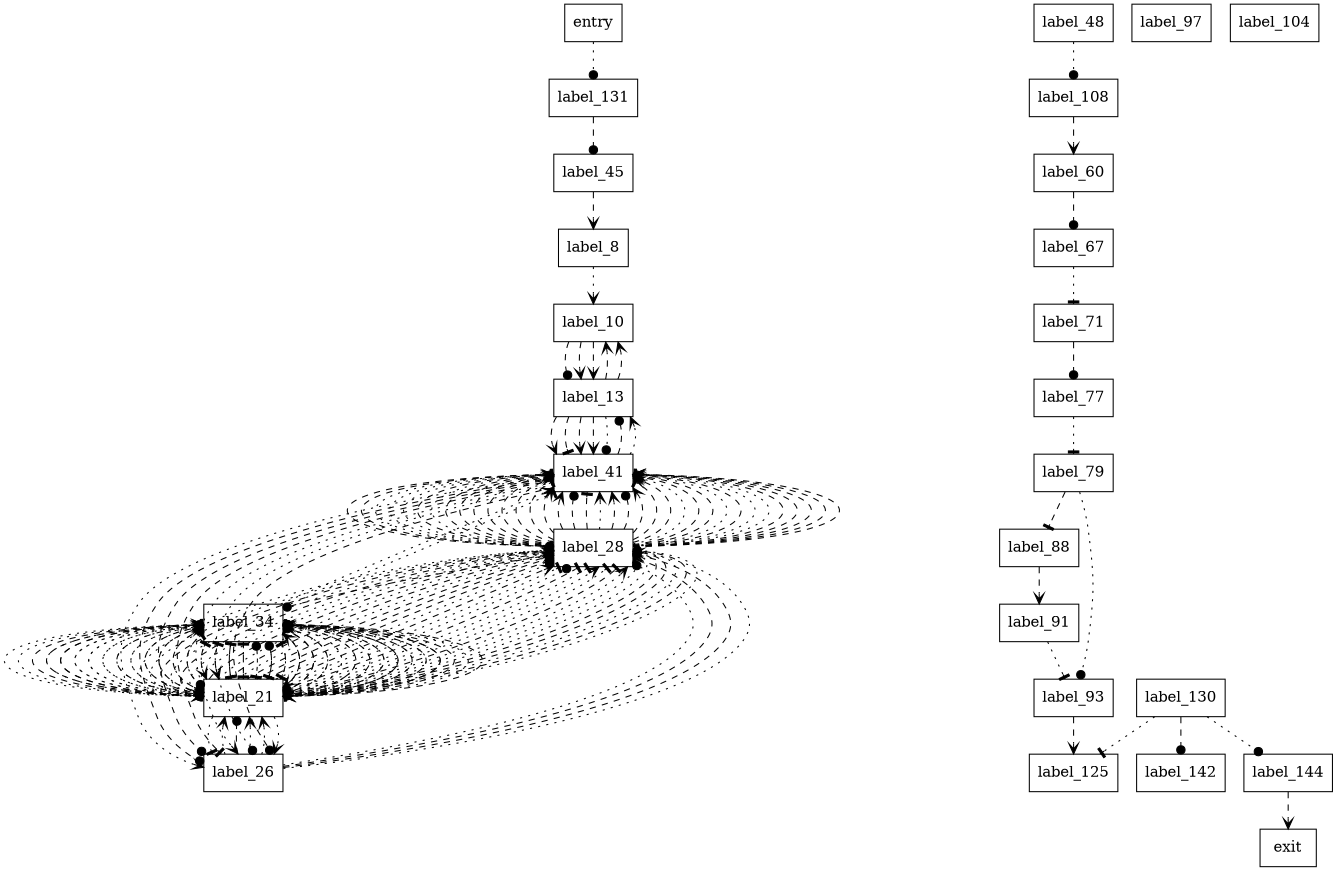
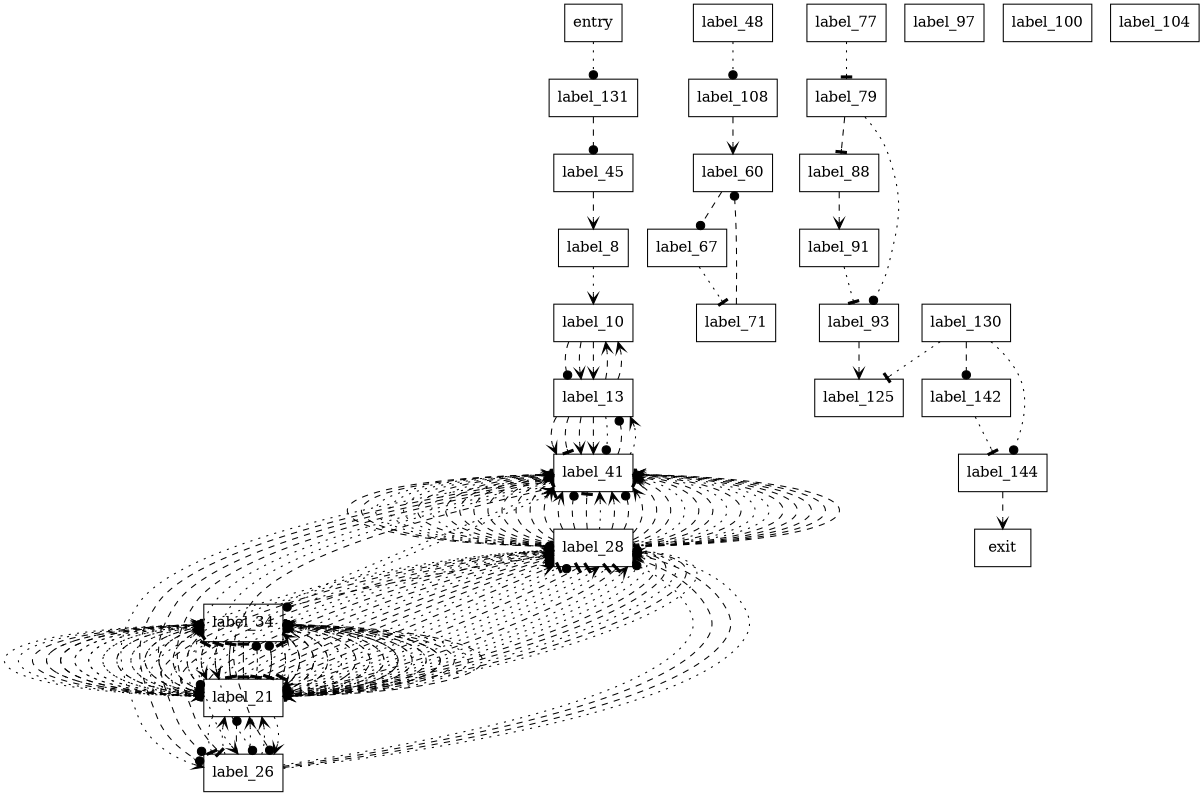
node "label_100": added
edge "label_71" -> "label_77": now "label_71" -> "label_60"
edge "label_142" -> "label_144": added
